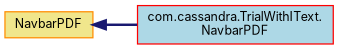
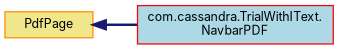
node "NavbarPDF": label "NavbarPDF" -> "PdfPage"
